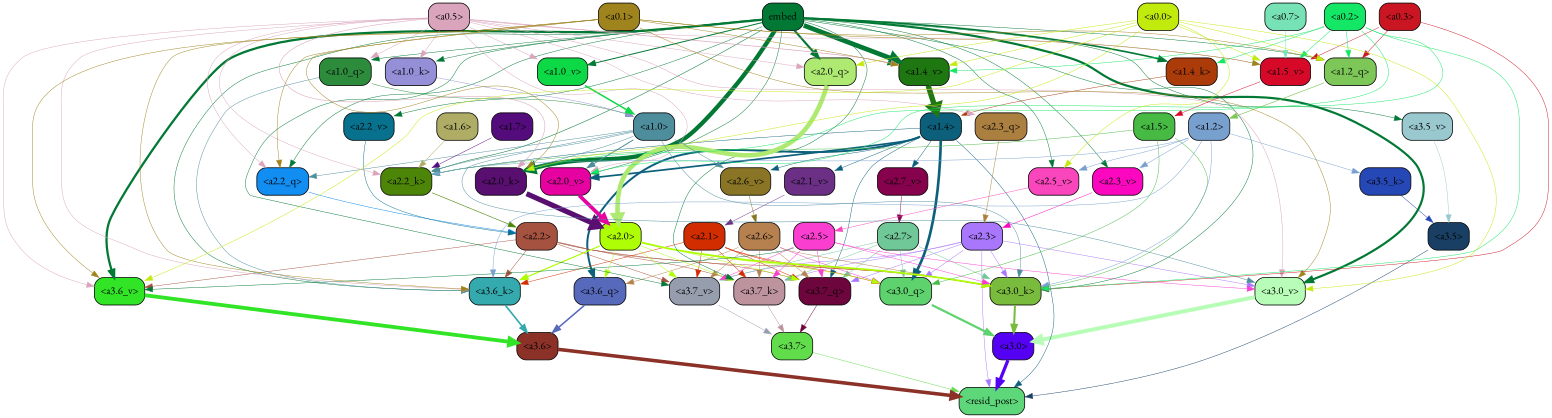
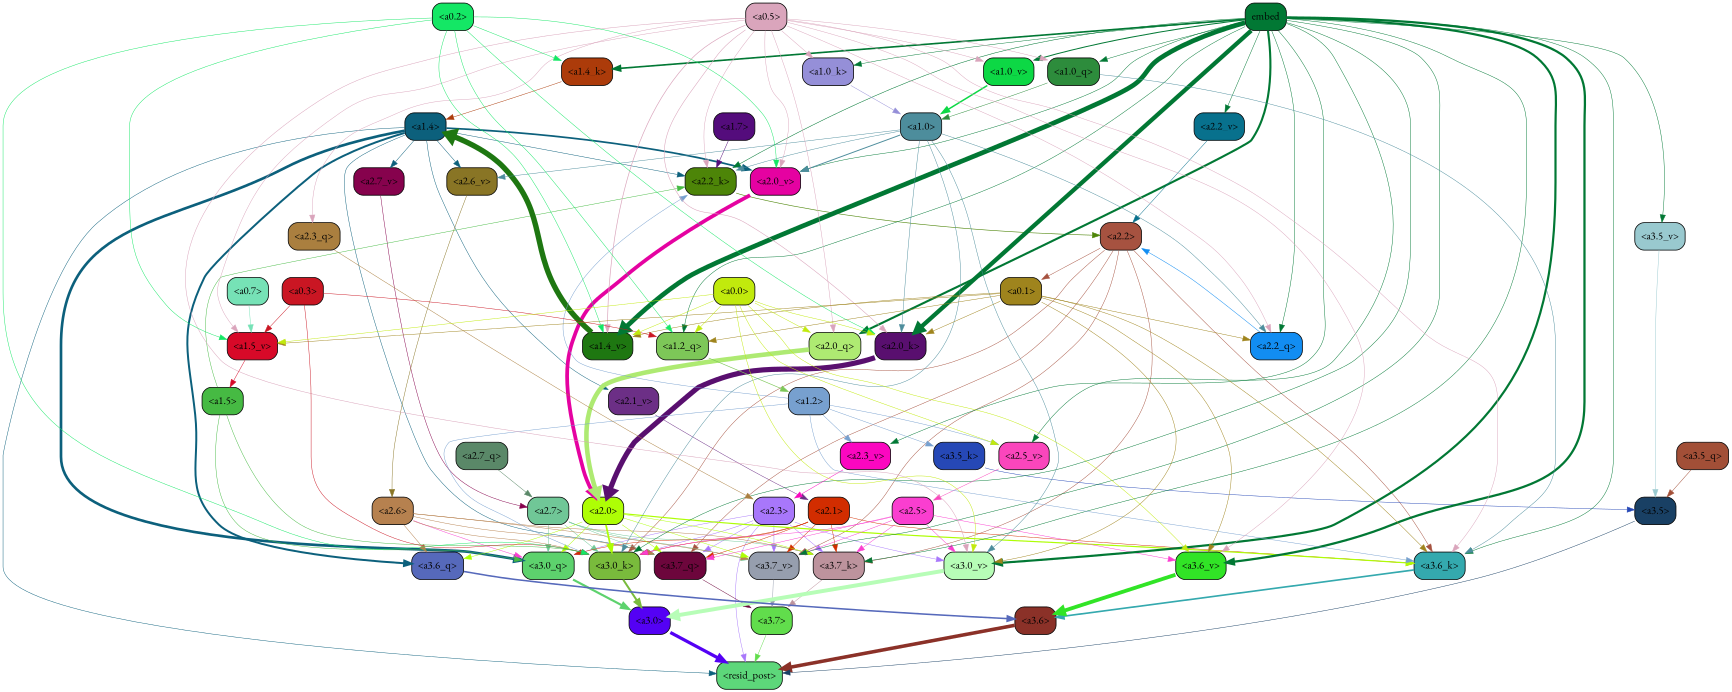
node "<a1.6>": removed
edge "<a2.2>" -> "<a3.6_v>": now "<a2.2>" -> "<a0.1>"
edge "<a2.5>" -> "<a3.6_v>": color #017834 -> #fa3ed0
node "<a2.7_q>": added
node "<a3.5_q>": added
